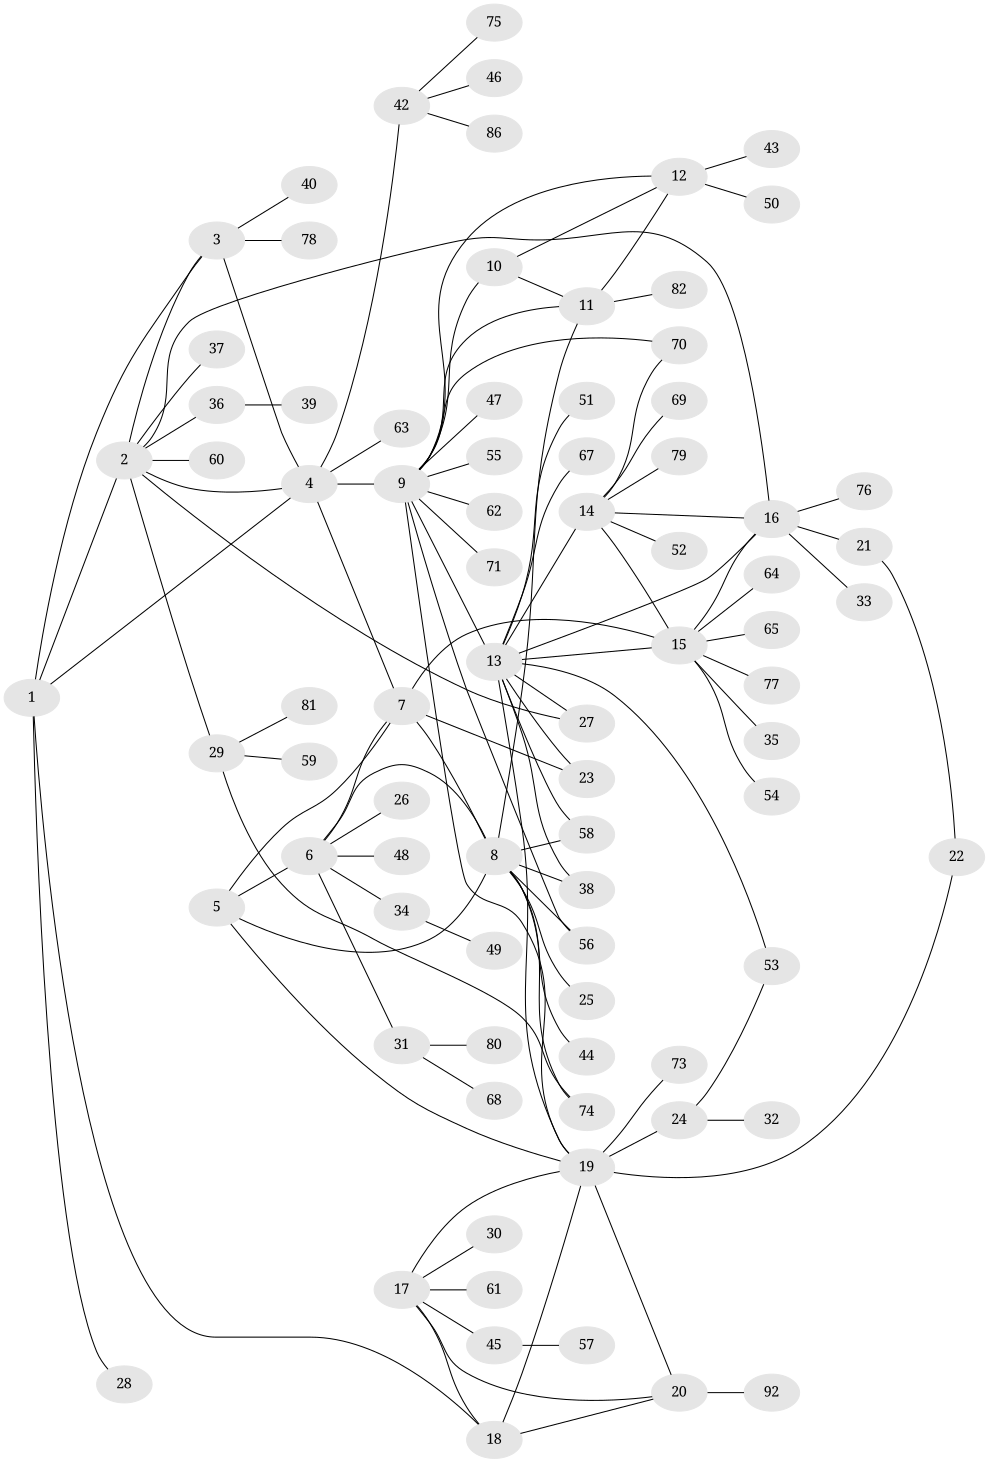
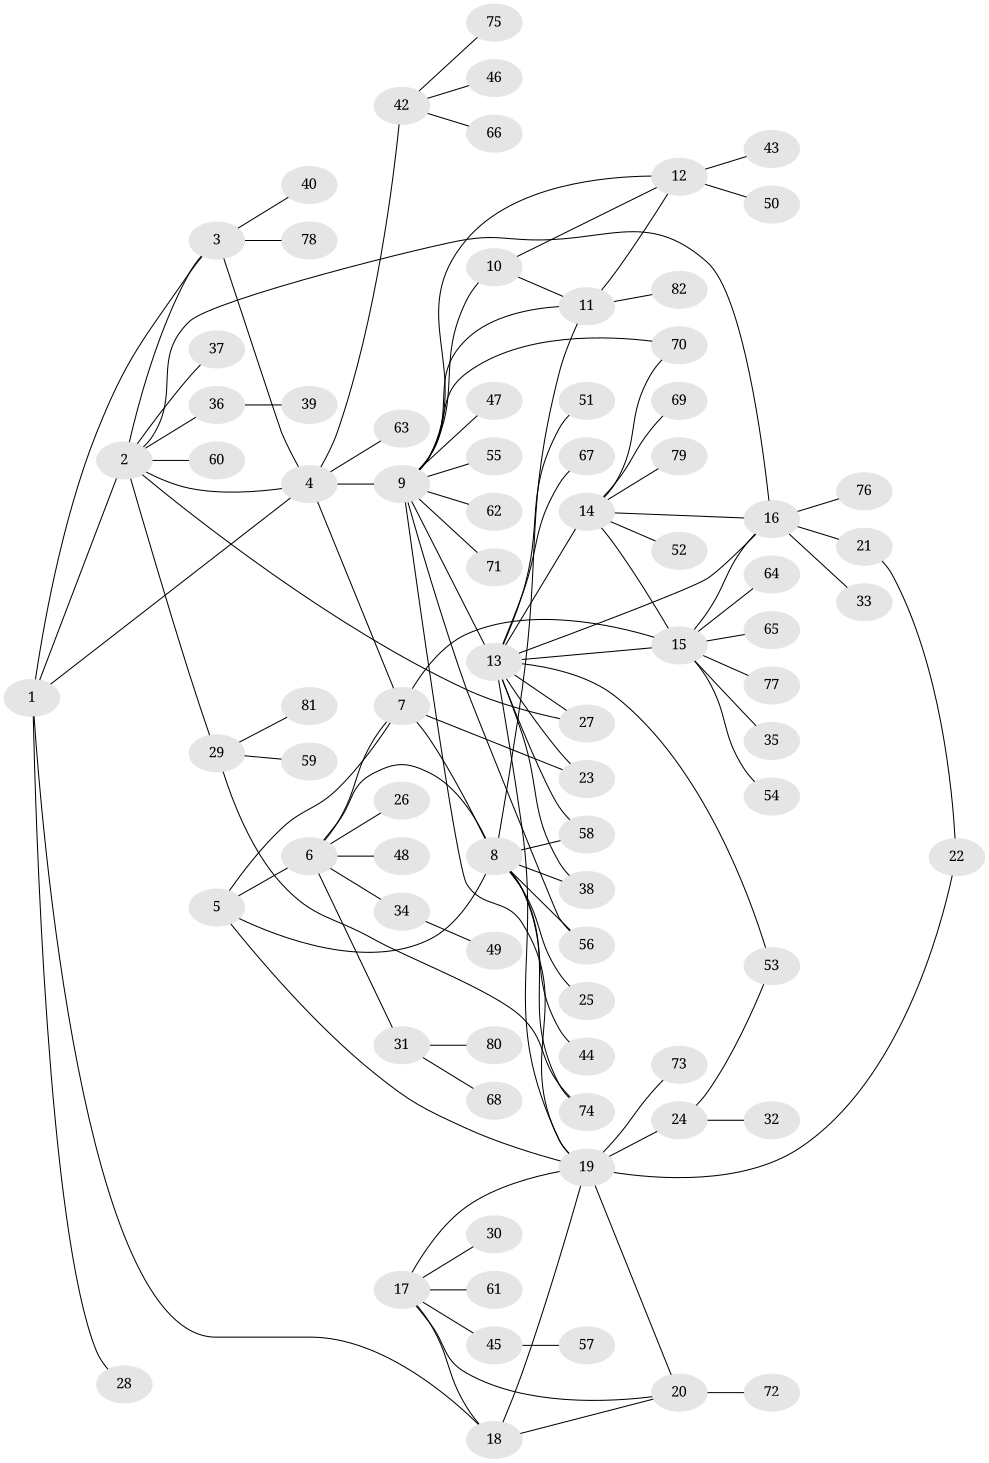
node "86": label "86" -> "66"
node "92": label "92" -> "72"
